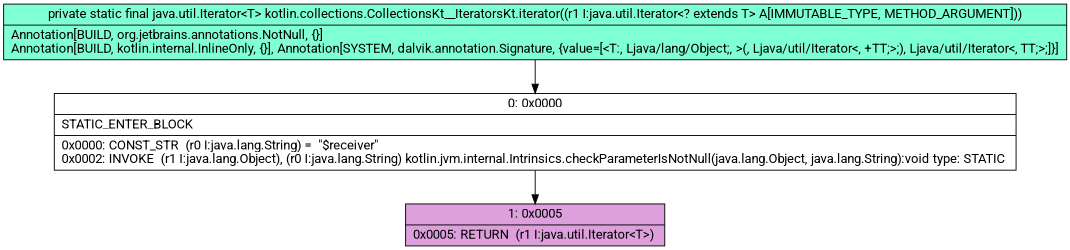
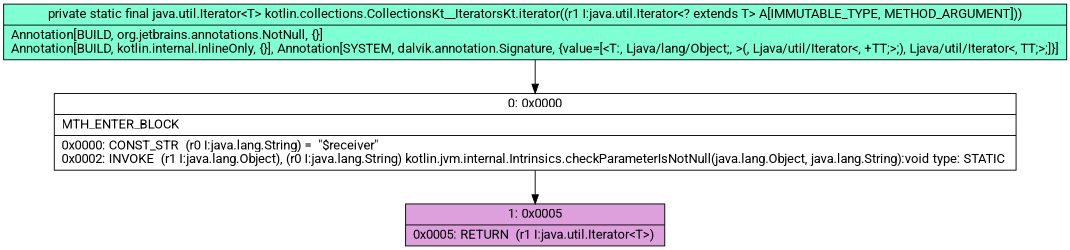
node "0: 0x0000": text "STATIC_ENTER_BLOCK" -> "MTH_ENTER_BLOCK"
